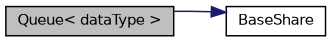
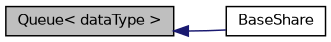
edge "Queue< dataType >" -> "BaseShare": reversed
